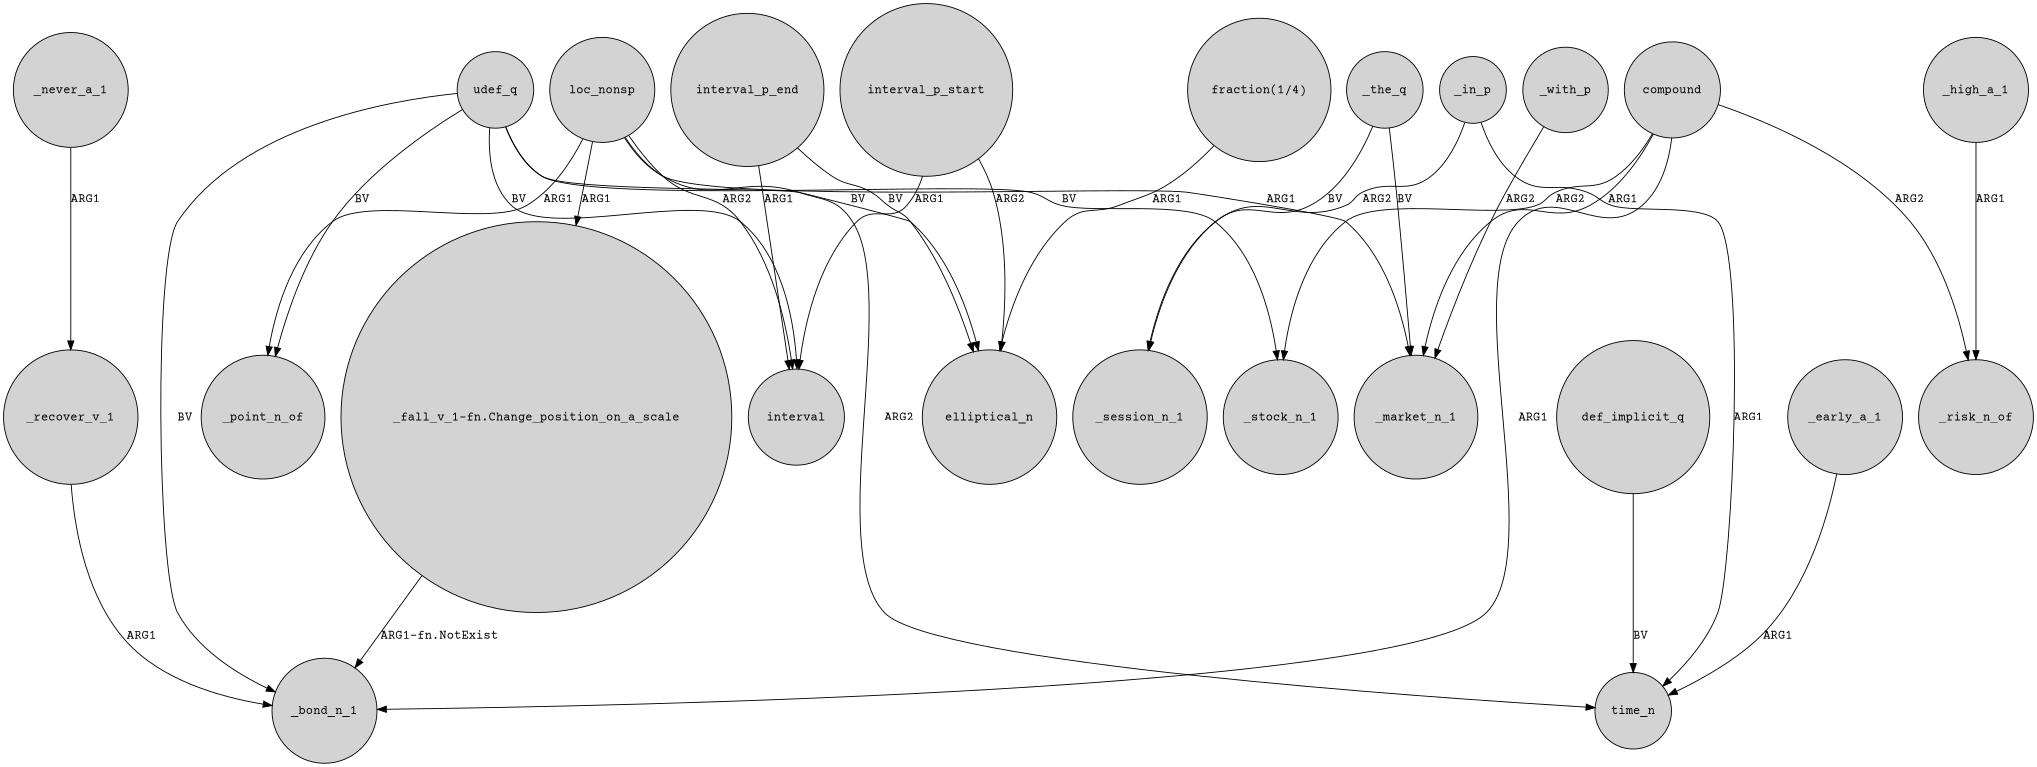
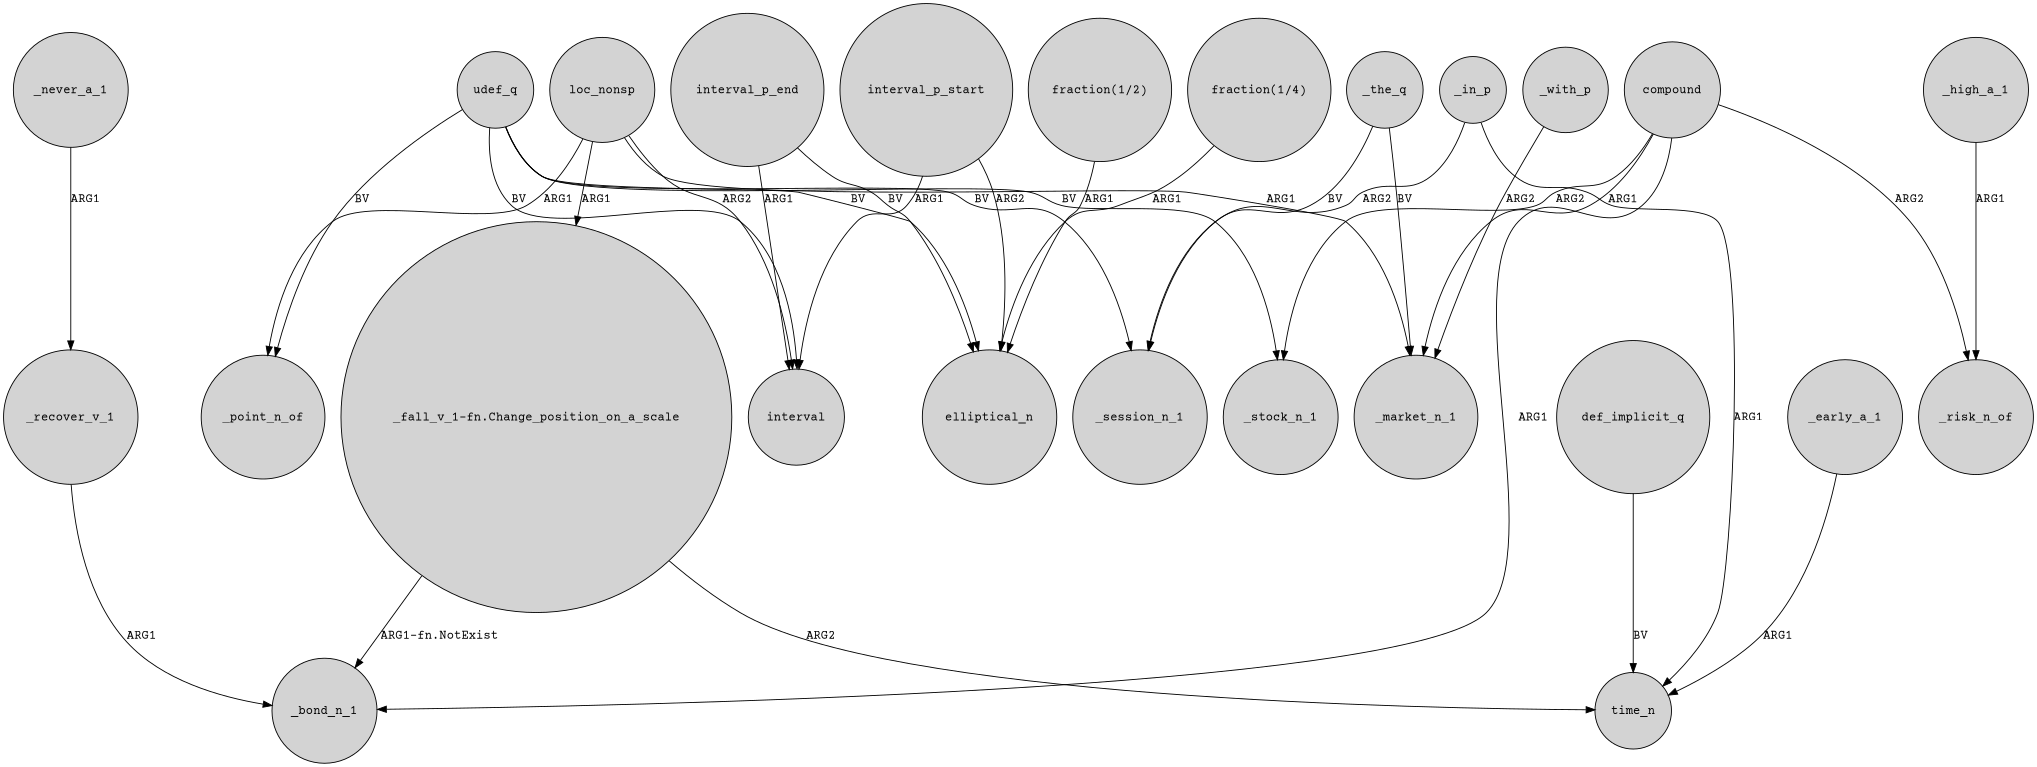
node "fraction(1/2)": added
edge "udef_q" -> "_bond_n_1": now "udef_q" -> "_session_n_1"
edge "loc_nonsp" -> "time_n": now "_fall_v_1-fn.Change_position_on_a_scale" -> "time_n"
